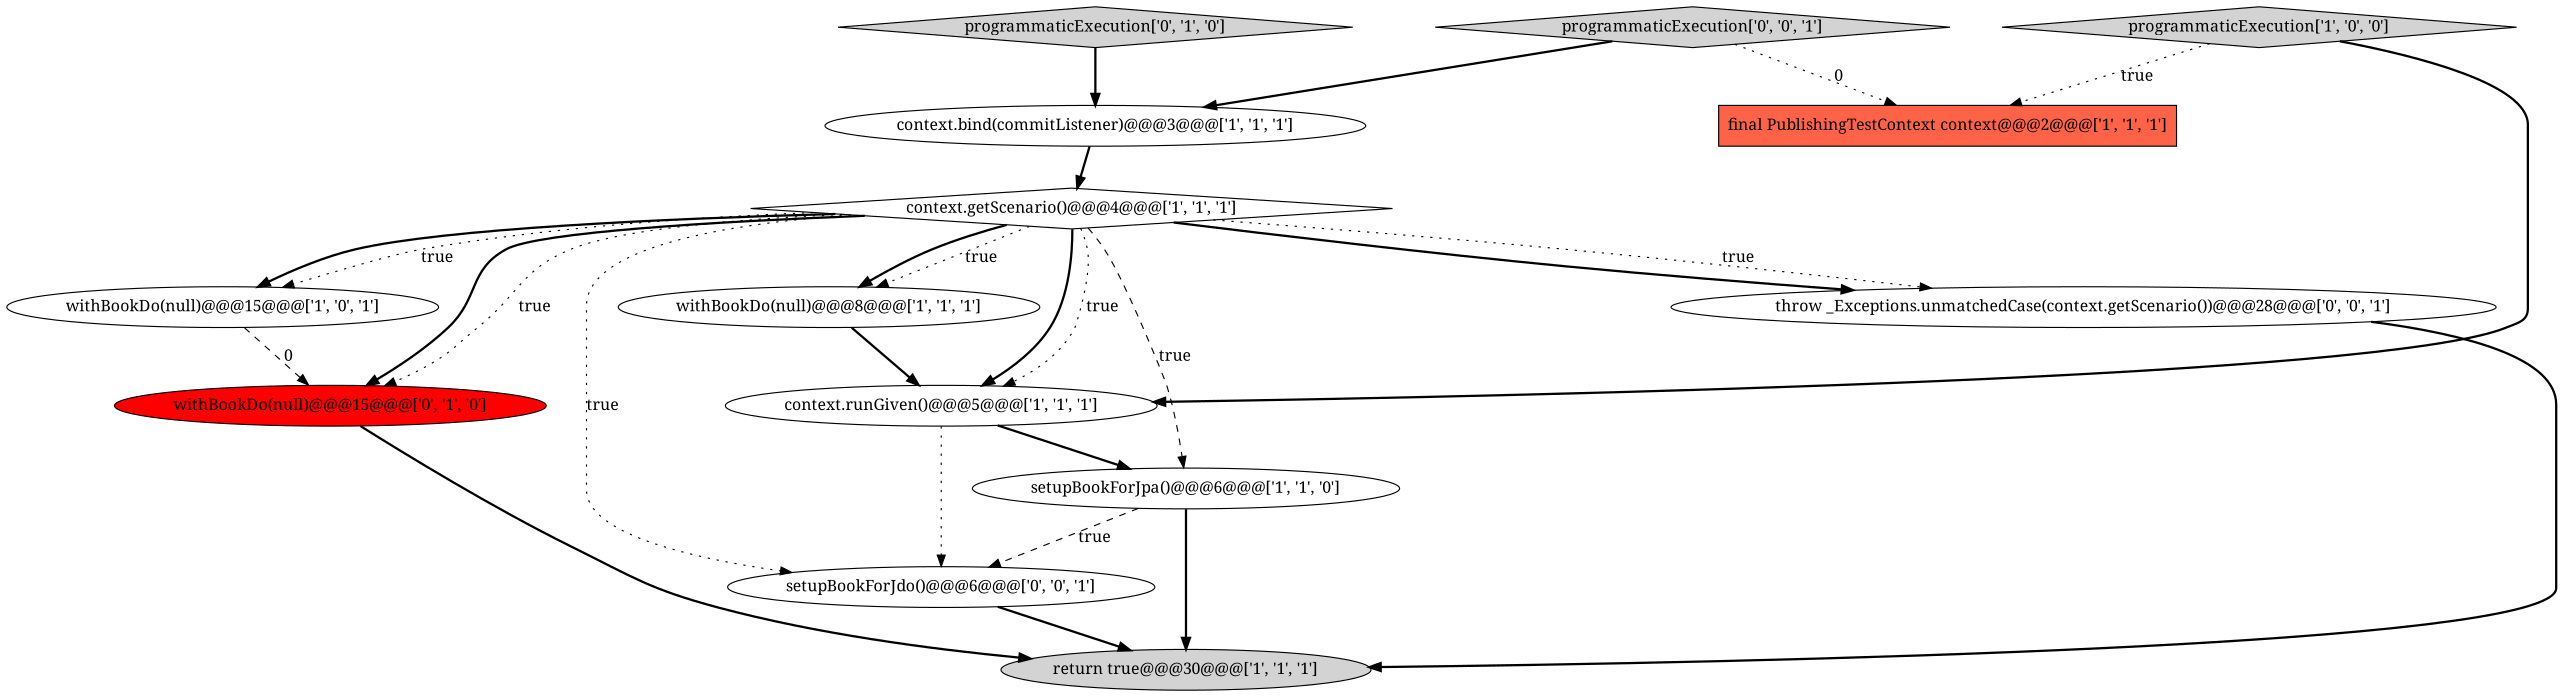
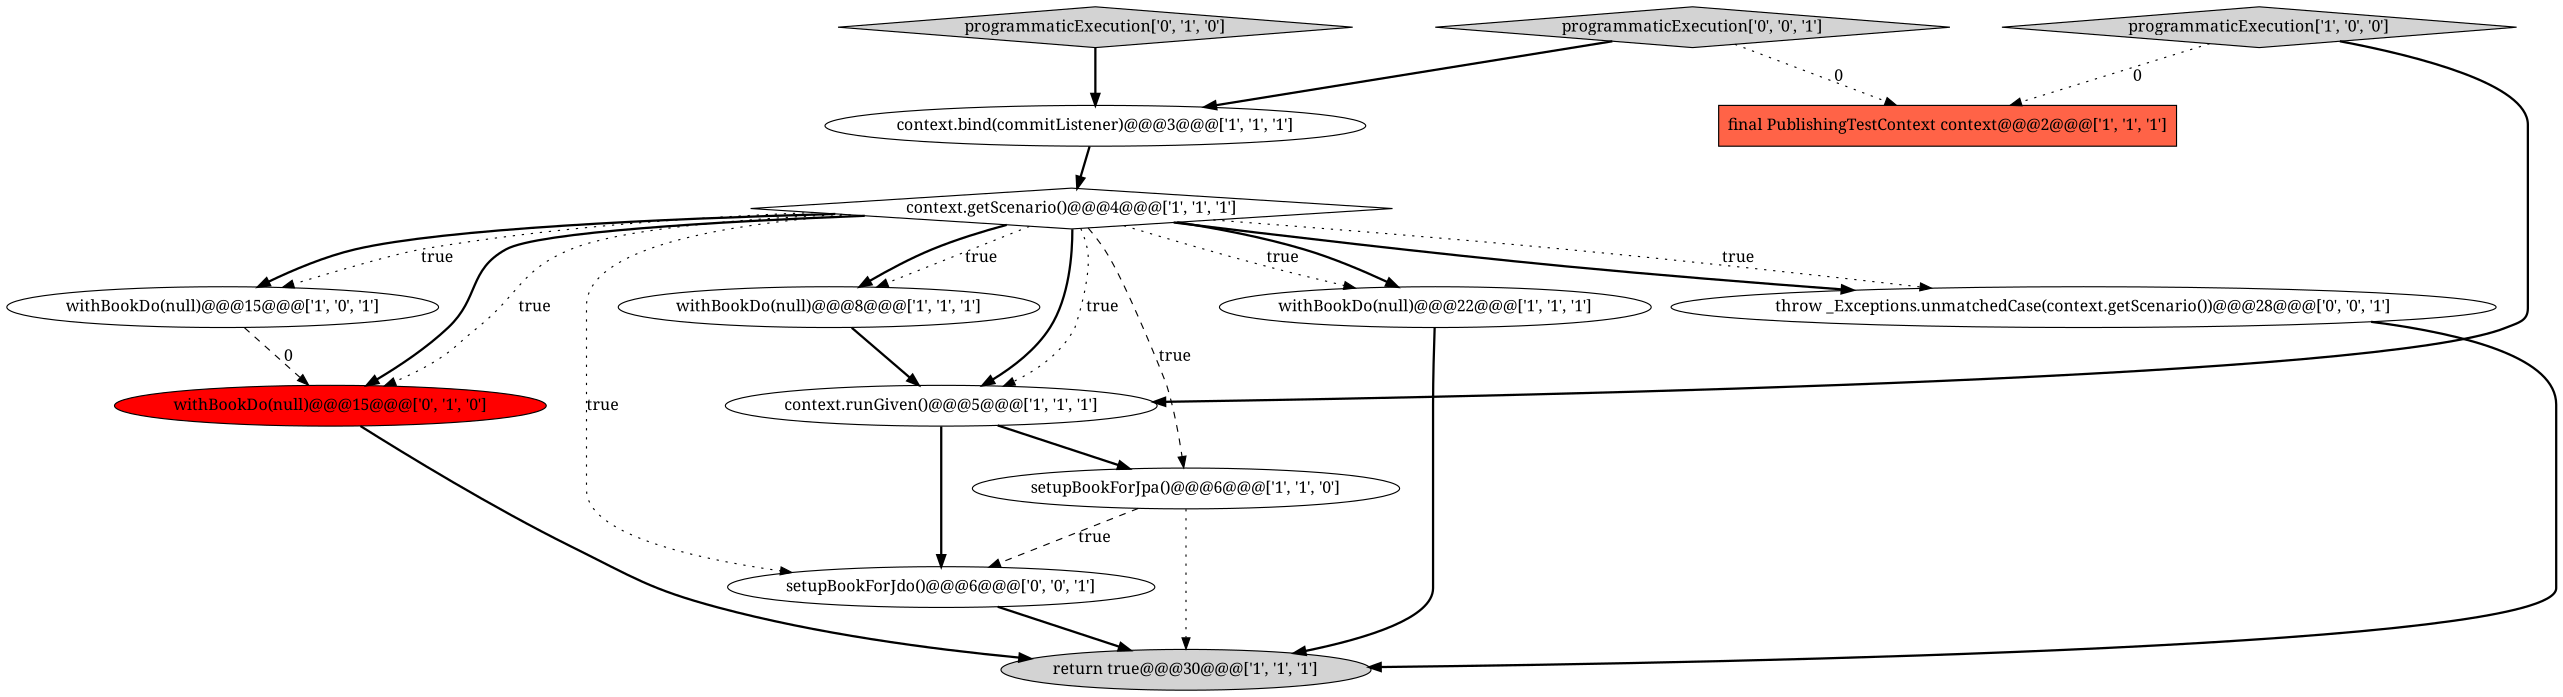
edge "programmaticExecution['1', '0', '0']" -> "final PublishingTestContext context@@@2@@@['1', '1', '1']": label "true" -> "0"
node "withBookDo(null)@@@22@@@['1', '1', '1']": added
edge "context.runGiven()@@@5@@@['1', '1', '1']" -> "setupBookForJdo()@@@6@@@['0', '0', '1']": style dotted -> bold
edge "setupBookForJpa()@@@6@@@['1', '1', '0']" -> "return true@@@30@@@['1', '1', '1']": style bold -> dotted
